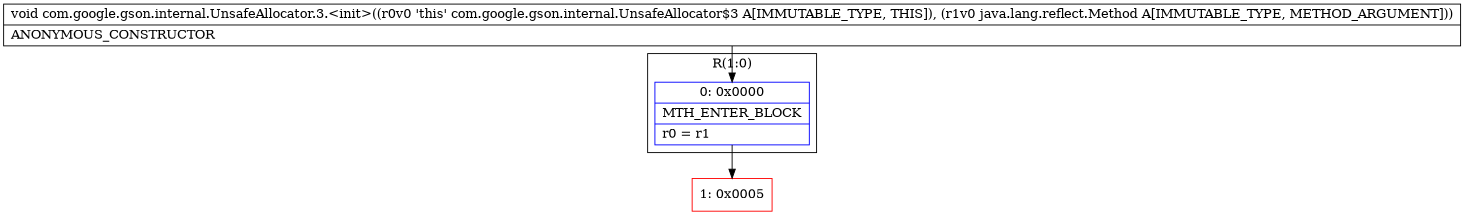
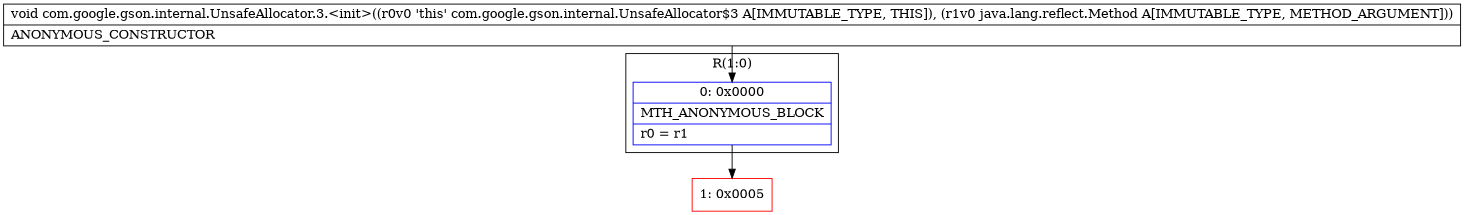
node "0: 0x0000": text "MTH_ENTER_BLOCK" -> "MTH_ANONYMOUS_BLOCK"
